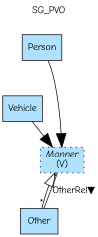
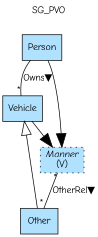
edge "Person" -- "Vehicle": added, label "Owns▼"
edge "Other" -> "Manner": now "Other" -> "Vehicle"
